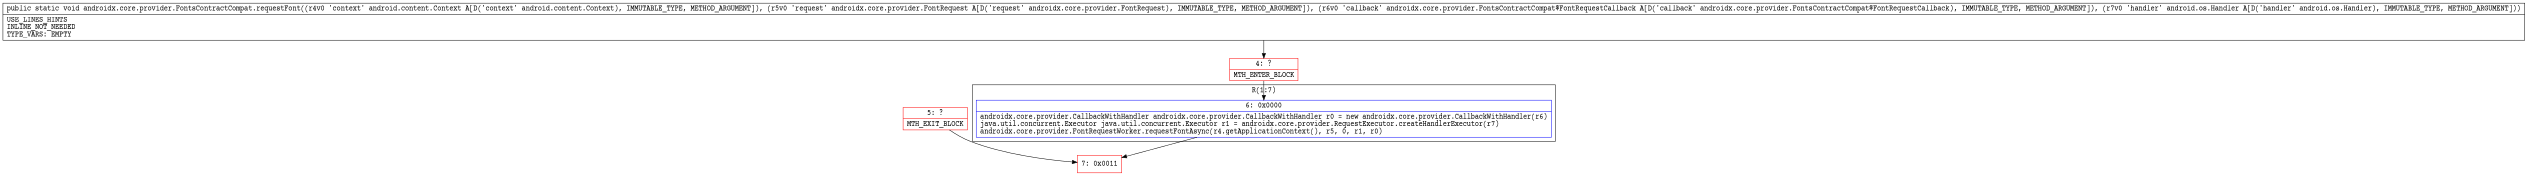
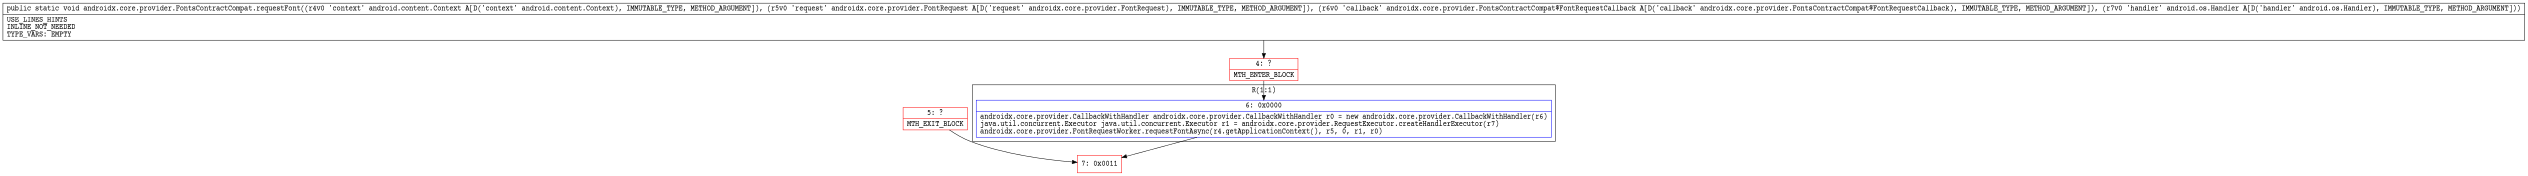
cluster "R(1:7)": label "R(1:7)" -> "R(1:1)"
